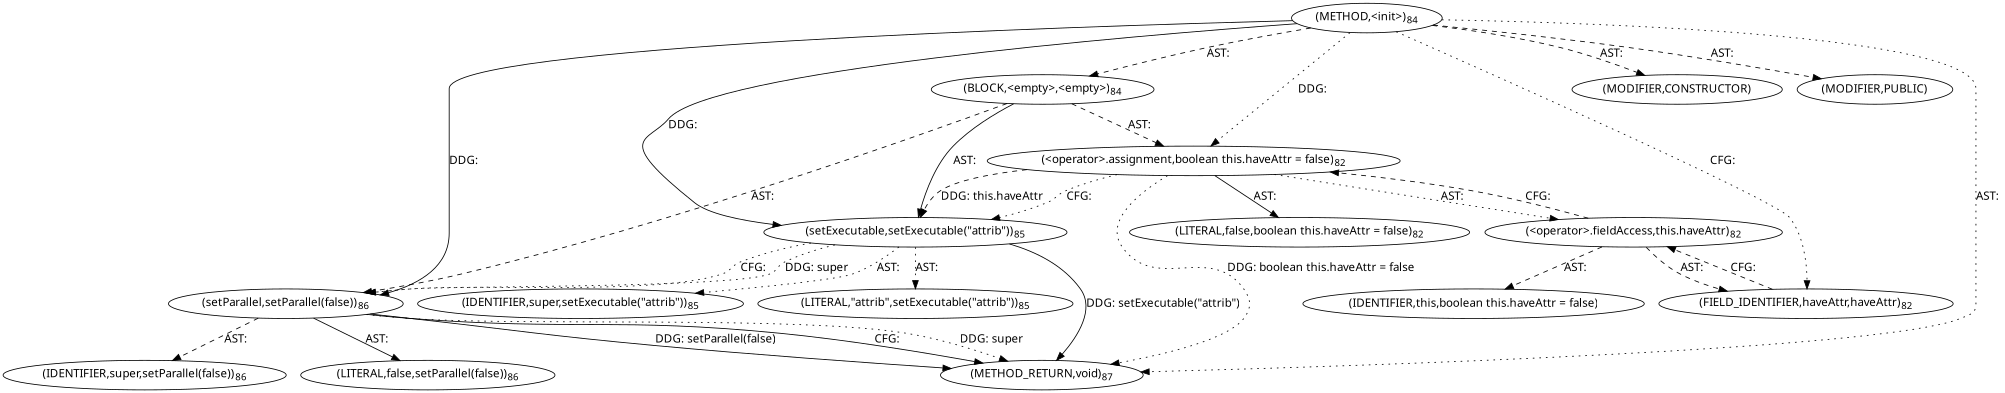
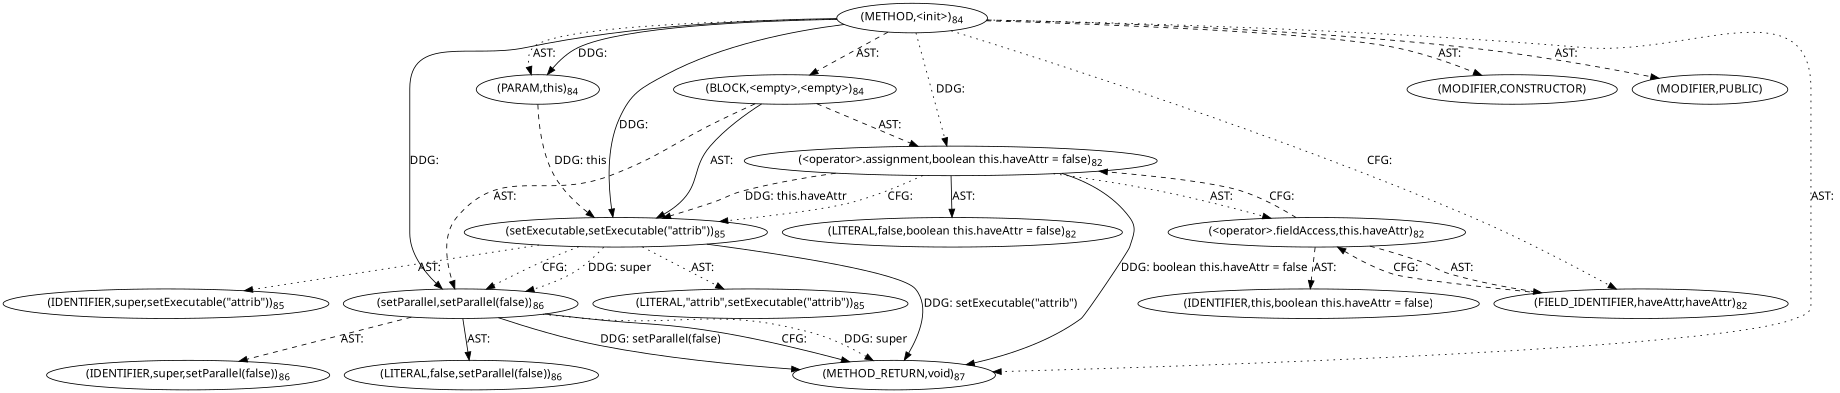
node "(PARAM,this)": added
edge "(<operator>.assignment,boolean this.haveAttr = false)" -> "(METHOD_RETURN,void)": style dotted -> solid
